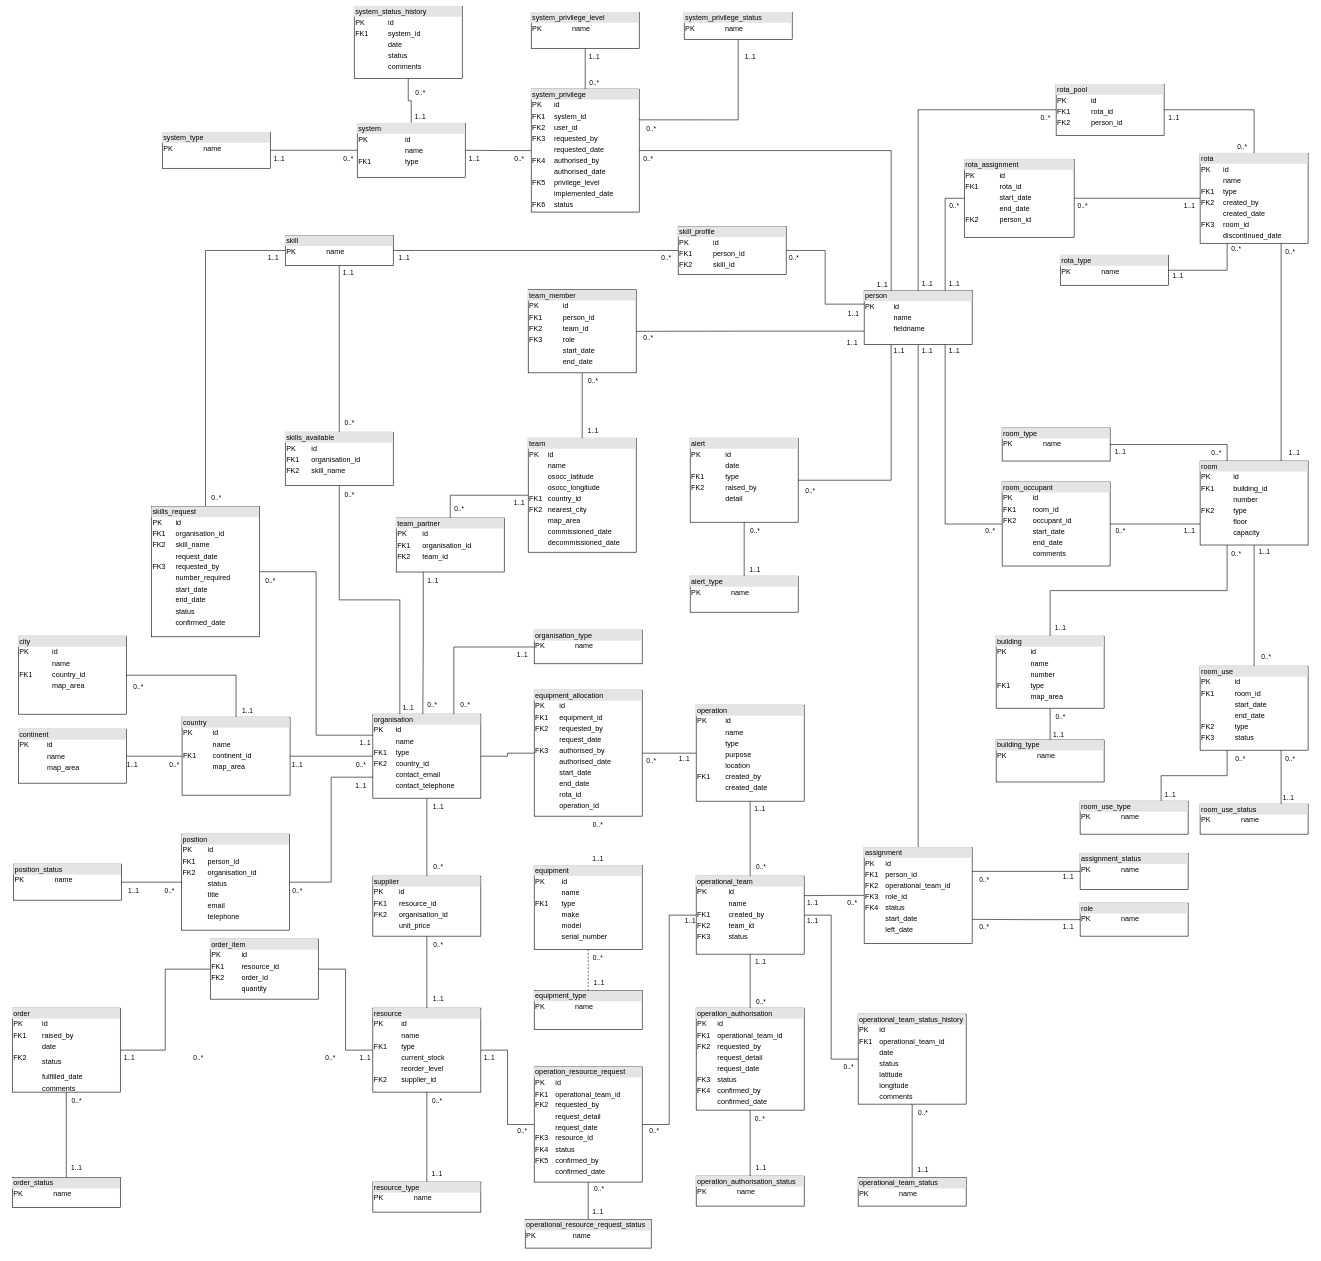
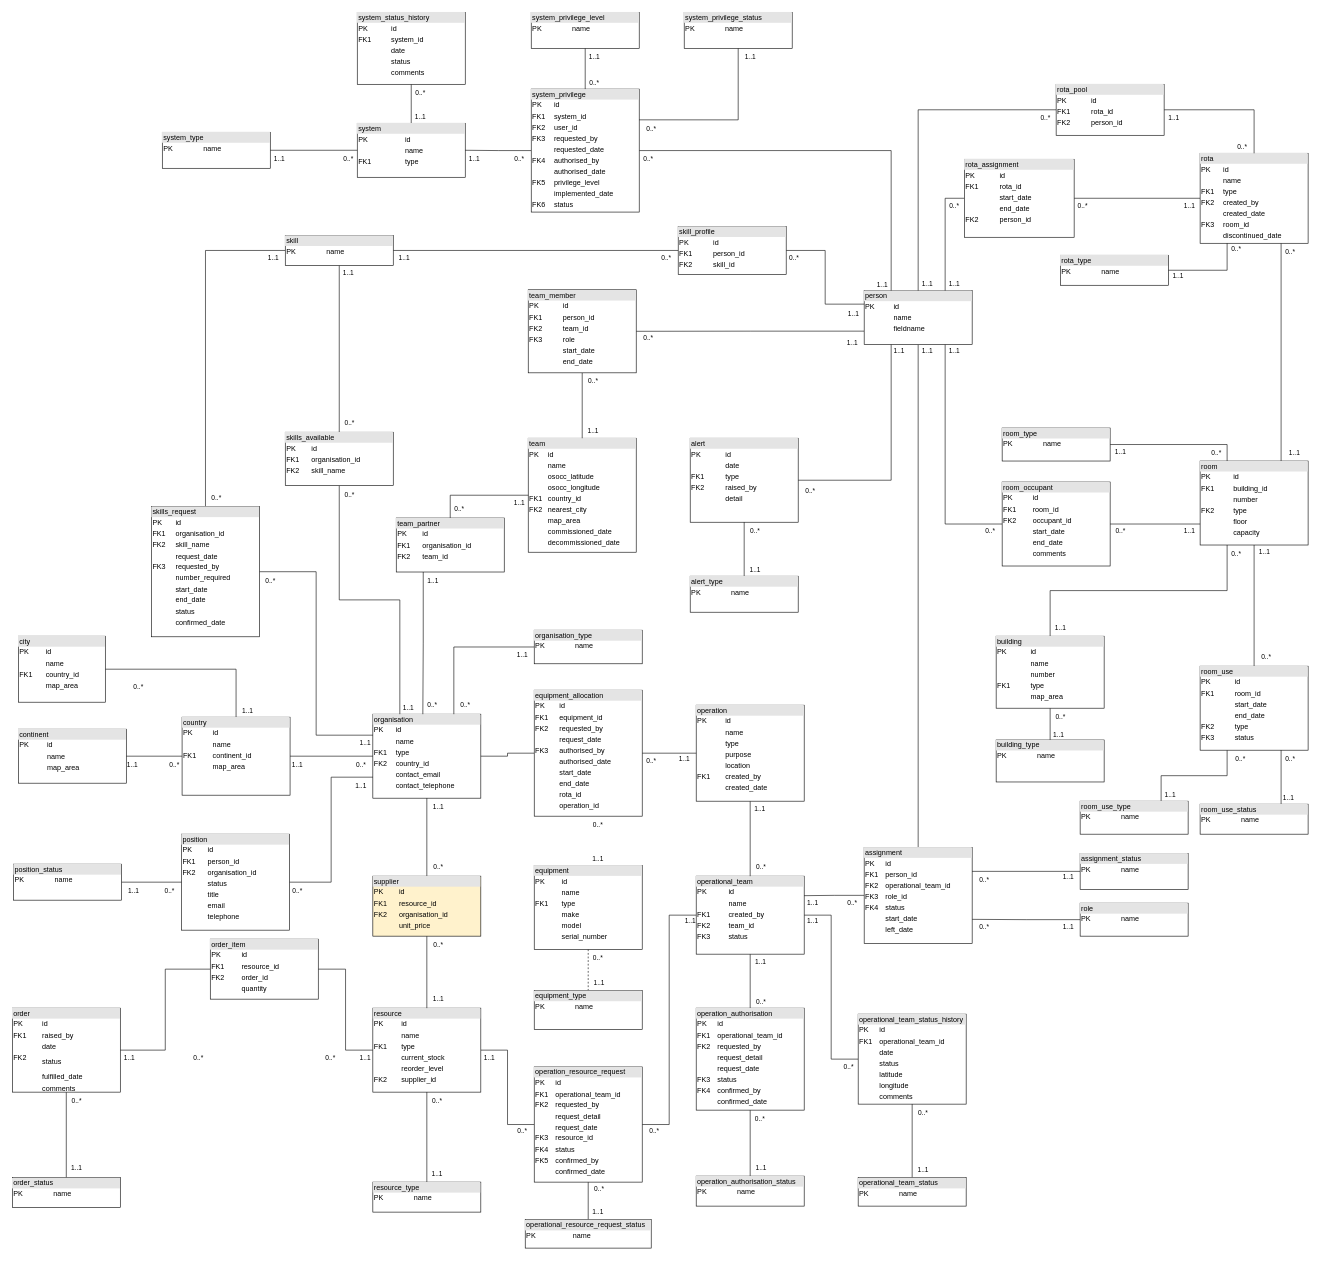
node "system_privilege_status PK name": size 108x27 -> 108x36
node "system_status_history PK id FK1 system_id date status comments": moved (408, 42) -> (411, 48)
node "city PK id name FK1 country_id map_area": size 108x78 -> 87x66
node "supplier PK id FK1 resource_id FK2 organisation_id unit_price": fillcolor #ffffff -> #fff2cc
